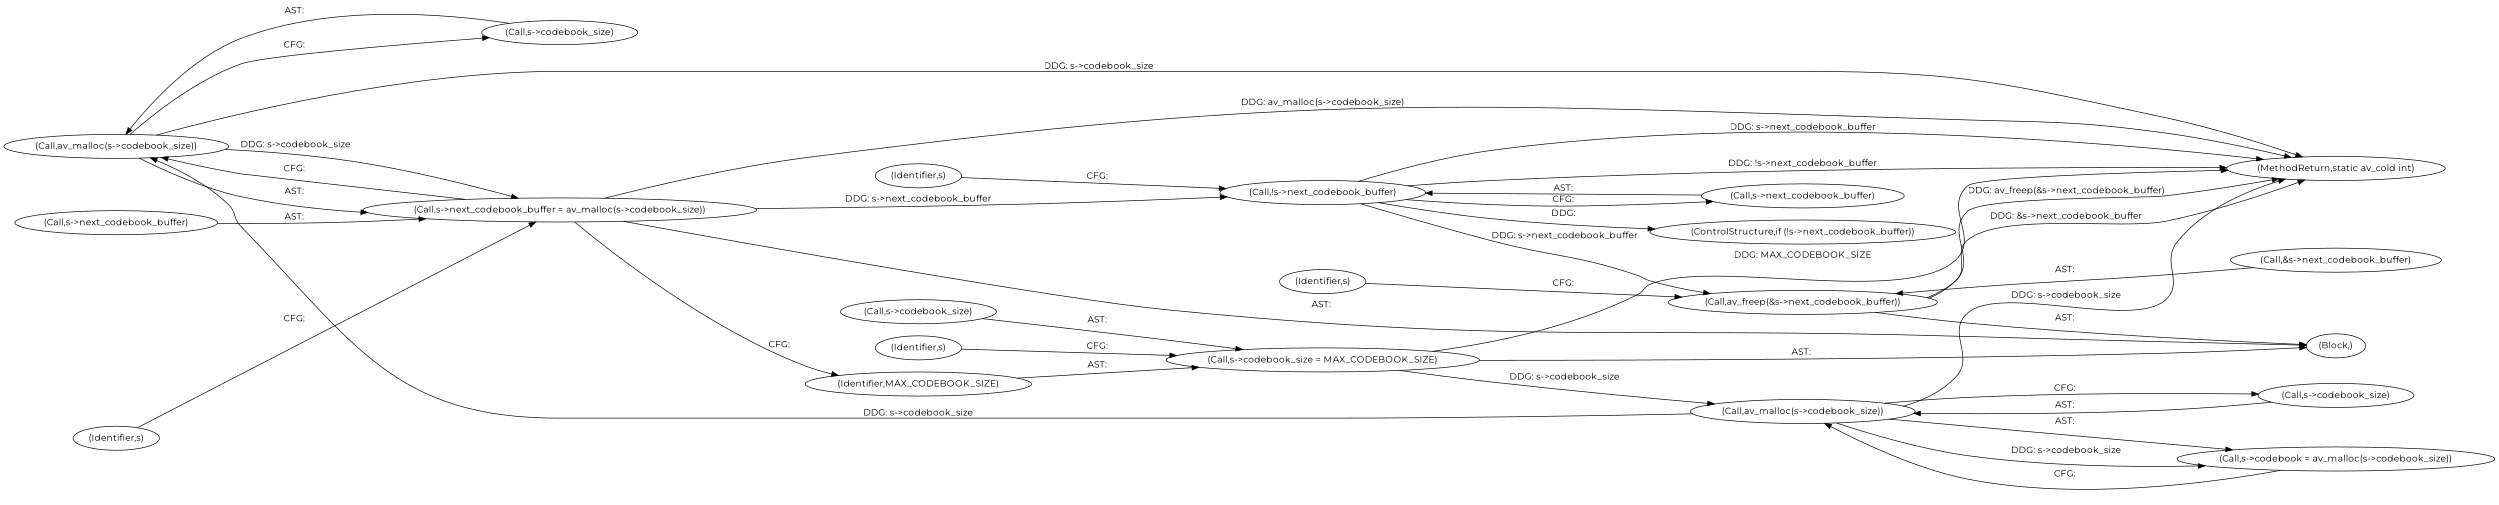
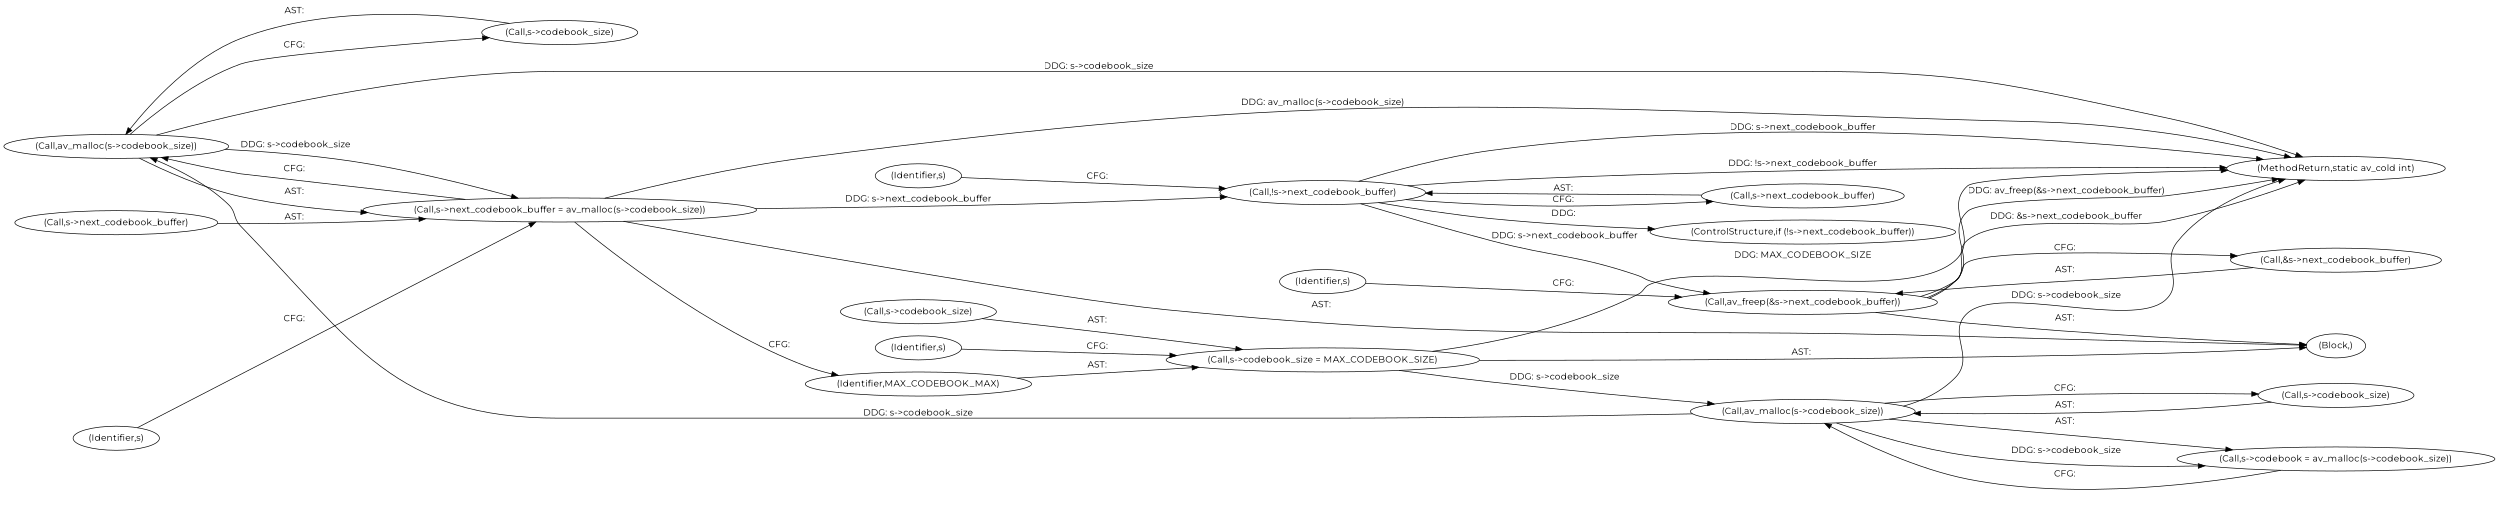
edge "(Call,av_freep(&s->next_codebook_buffer))" -> "(Call,&s->next_codebook_buffer)": added, label "CFG:"
node "(Identifier,MAX_CODEBOOK_SIZE)": label "(Identifier,MAX_CODEBOOK_SIZE)" -> "(Identifier,MAX_CODEBOOK_MAX)"
